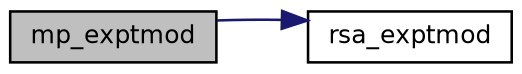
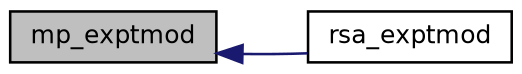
edge "mp_exptmod" -> "rsa_exptmod": reversed
